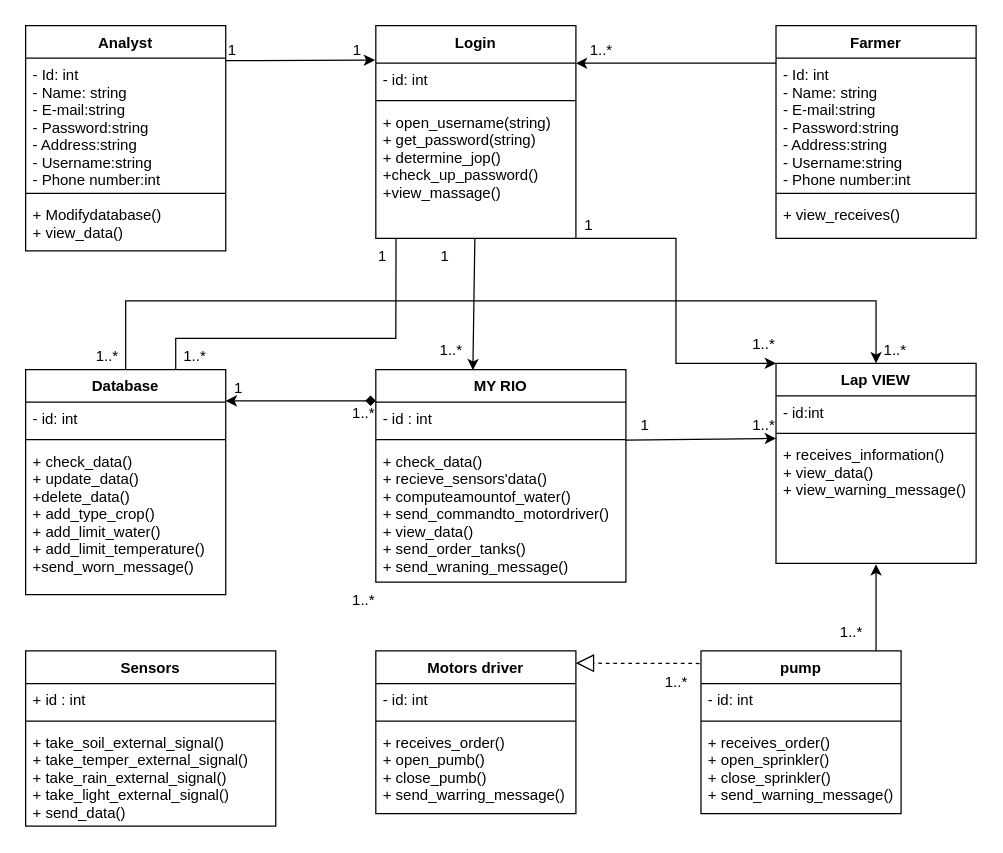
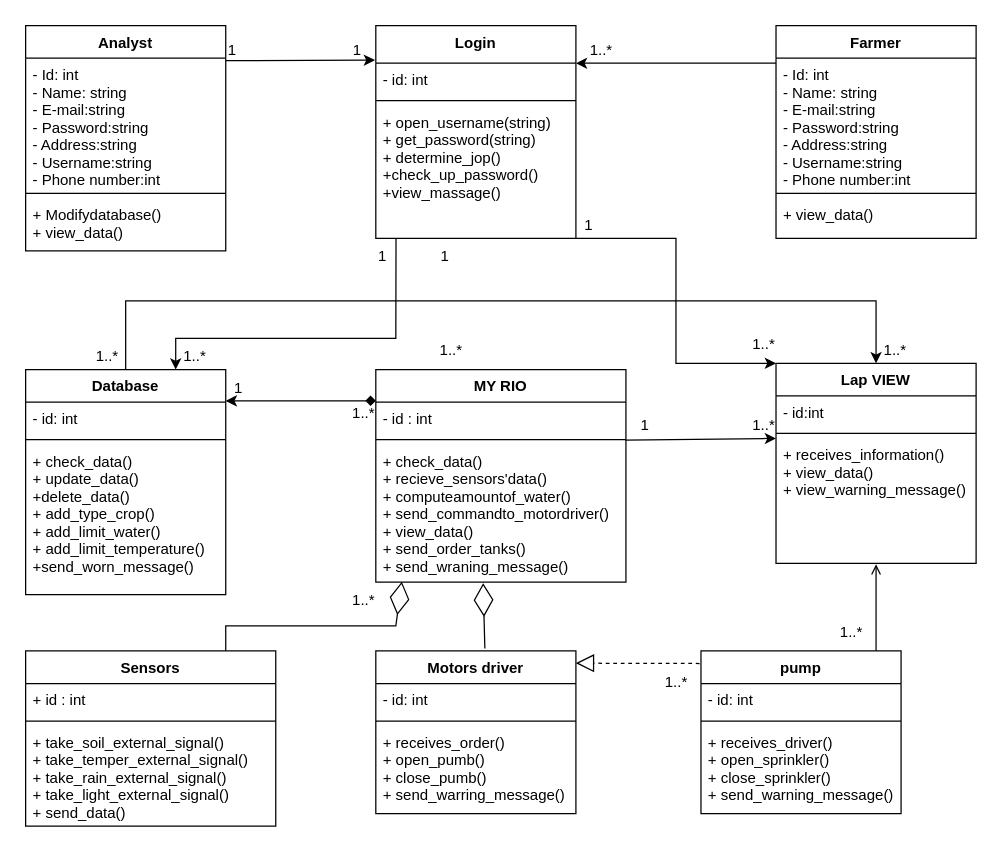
node "+ view_receives()": label "+ view_receives()" -> "+ view_data()"
edge "+ open_username(string) + get_password(string) + determine_jop() +check_up_password() +view_massage()" -> "MY RIO": removed
edge "+ open_username(string) + get_password(string) + determine_jop() +check_up_password() +view_massage()" -- "Database": arrowhead none -> classic
edge "pump" -> "+ receives_information() + view_data() + view_warning_message()": arrowhead classic -> open
edge "Sensors" -> "+ check_data() + recieve_sensors'data() + computeamountof_water() + send_commandto_motordriver() + view_data() + send_order_tanks() + send_wraning_message()": added
edge "Motors driver" -> "+ check_data() + recieve_sensors'data() + computeamountof_water() + send_commandto_motordriver() + view_data() + send_order_tanks() + send_wraning_message()": added
node "+ receives_order() + open_sprinkler() + close_sprinkler() + send_warning_message()": label "+ receives_order() + open_sprinkler() + close_sprinkler() + send_warning_message()" -> "+ receives_driver() + open_sprinkler() + close_sprinkler() + send_warning_message()"
